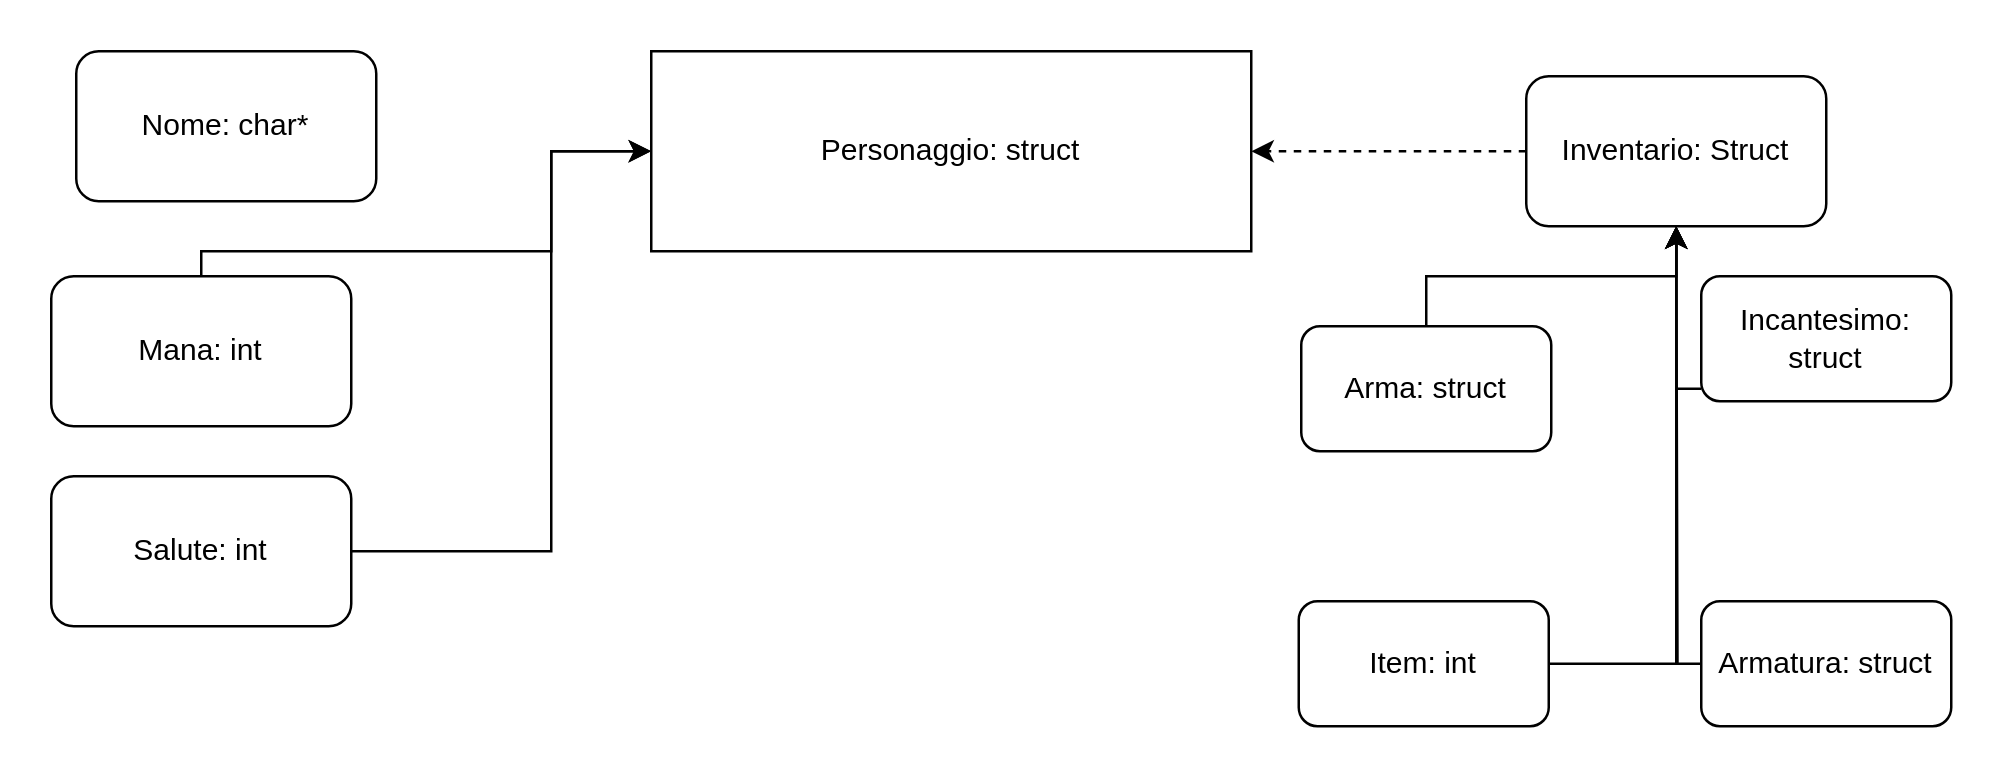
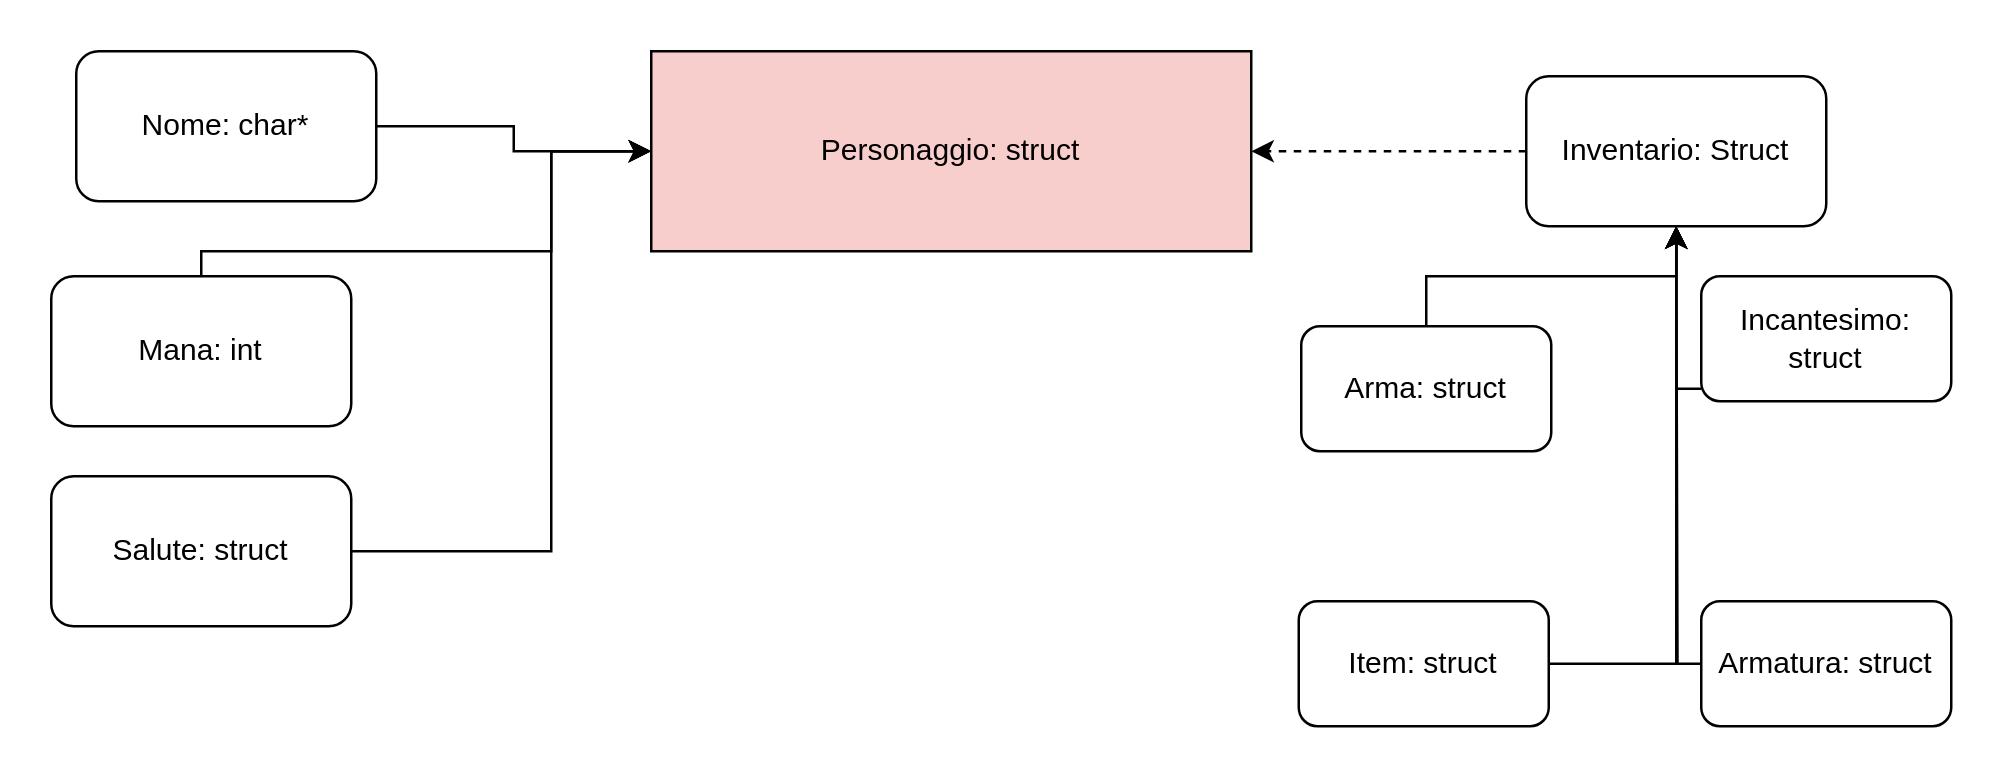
edge "Nome: char*" -> "Personaggio: struct": added
node "Personaggio: struct": fillcolor #ffffff -> #f8cecc
node "Salute: int": label "Salute: int" -> "Salute: struct"
node "Item: int": label "Item: int" -> "Item: struct"
